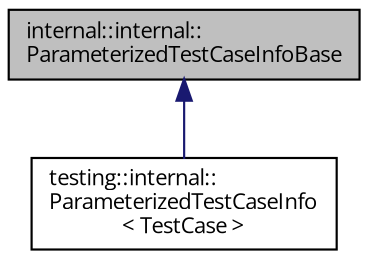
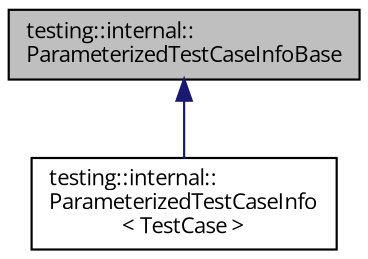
node "internal::internal:: ParameterizedTestCaseInfoBase": label "internal::internal:: ParameterizedTestCaseInfoBase" -> "testing::internal:: ParameterizedTestCaseInfoBase"
